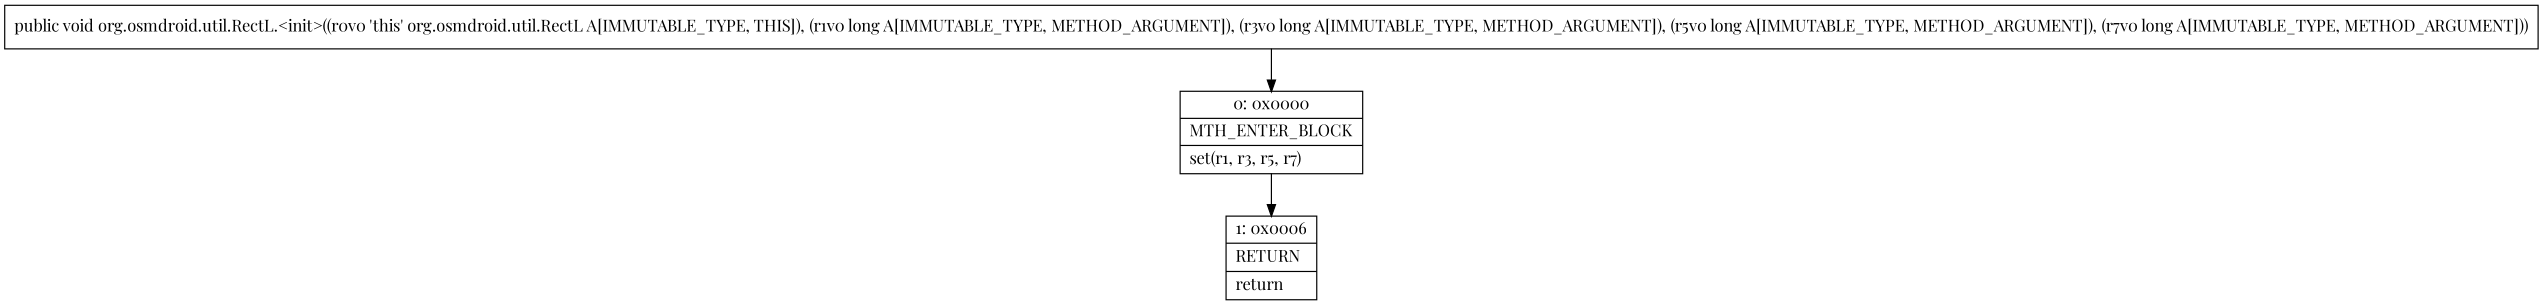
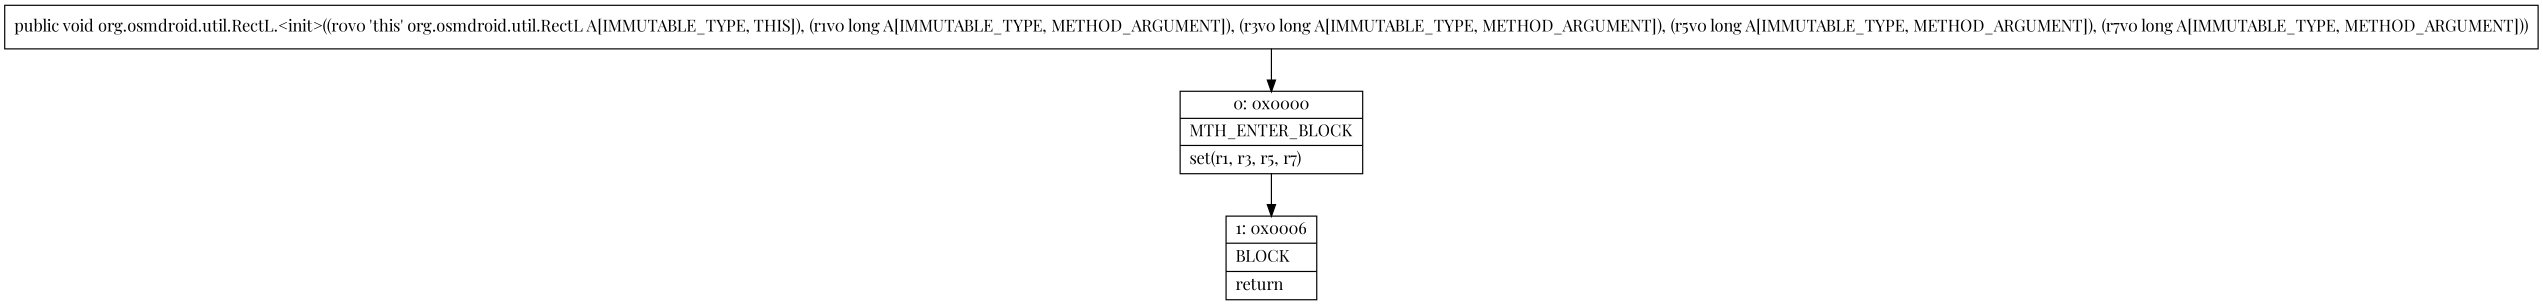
node "1: 0x0006": text "RETURN" -> "BLOCK"
